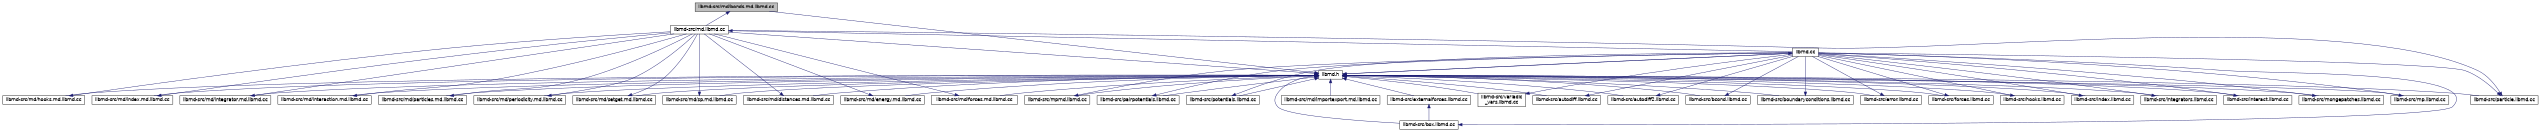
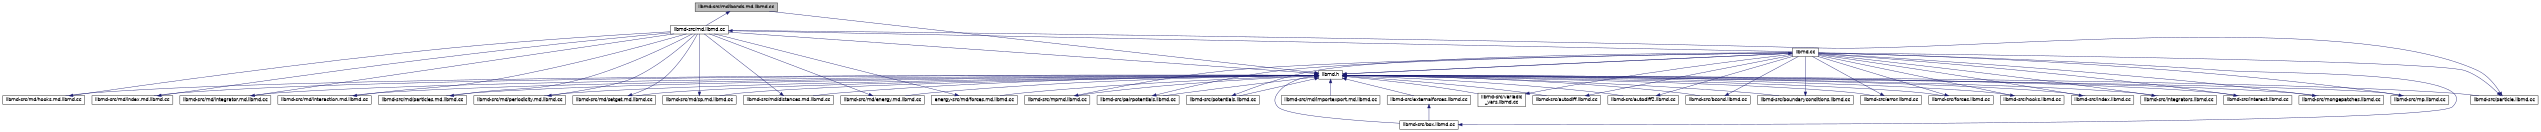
node "libmd-src/md/forces.md.libmd.cc": label "libmd-src/md/forces.md.libmd.cc" -> "energy-src/md/forces.md.libmd.cc"
